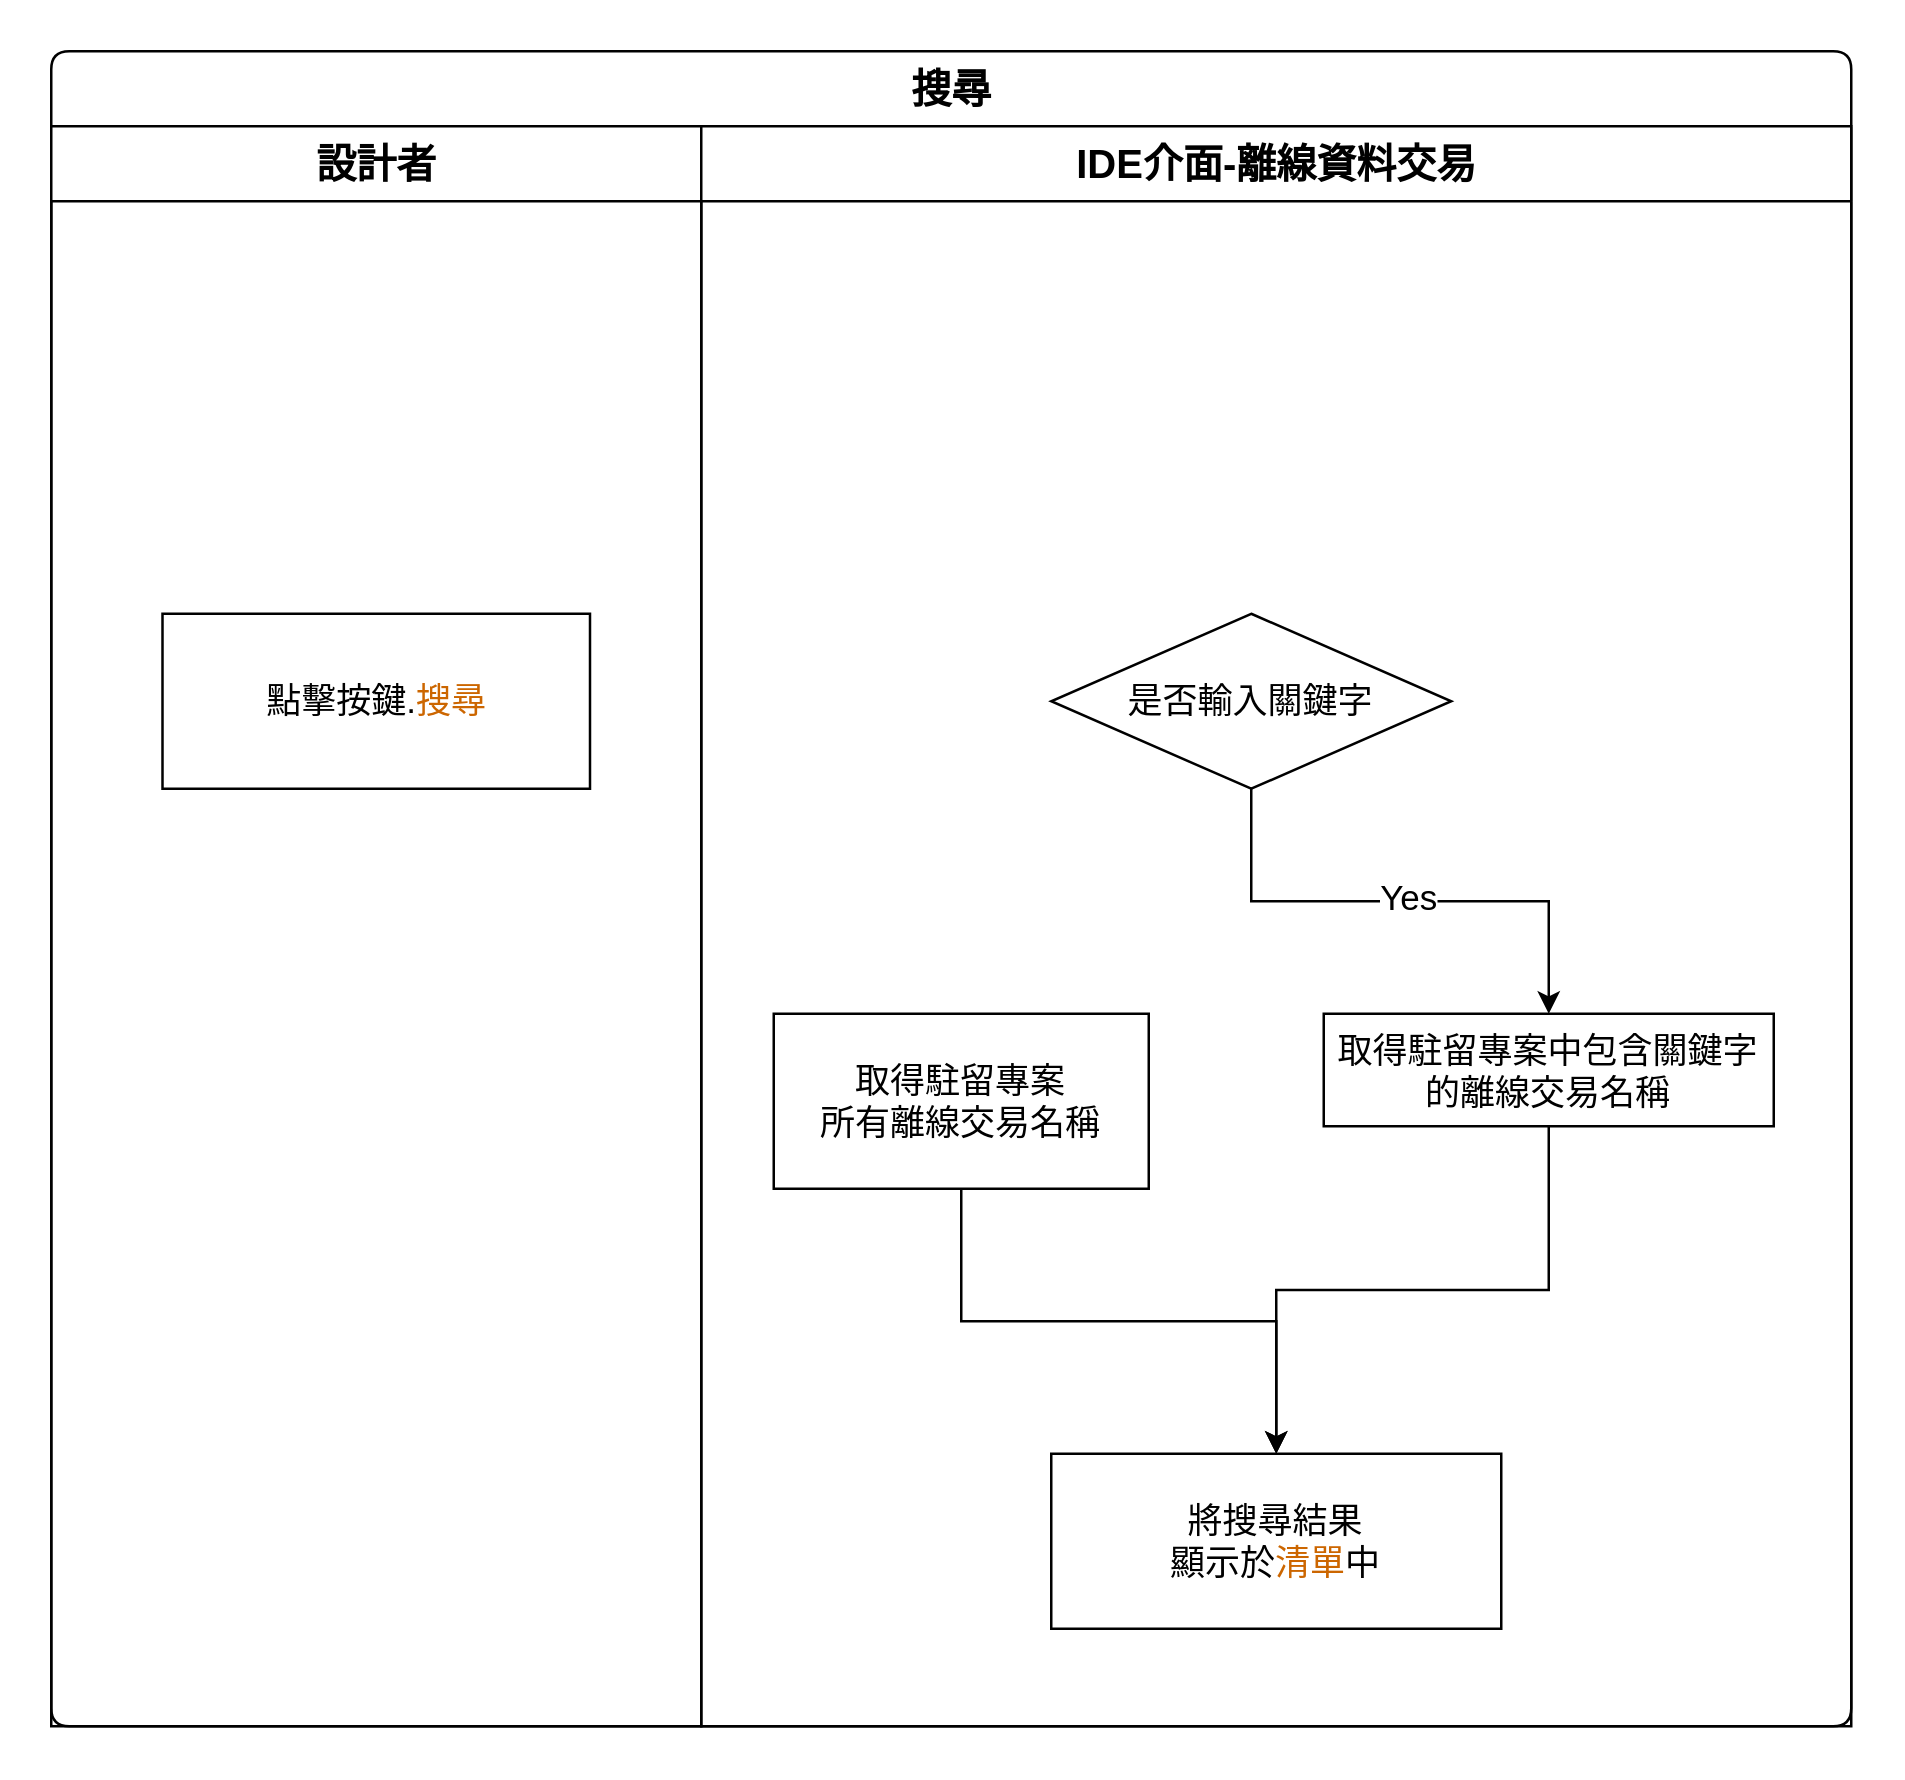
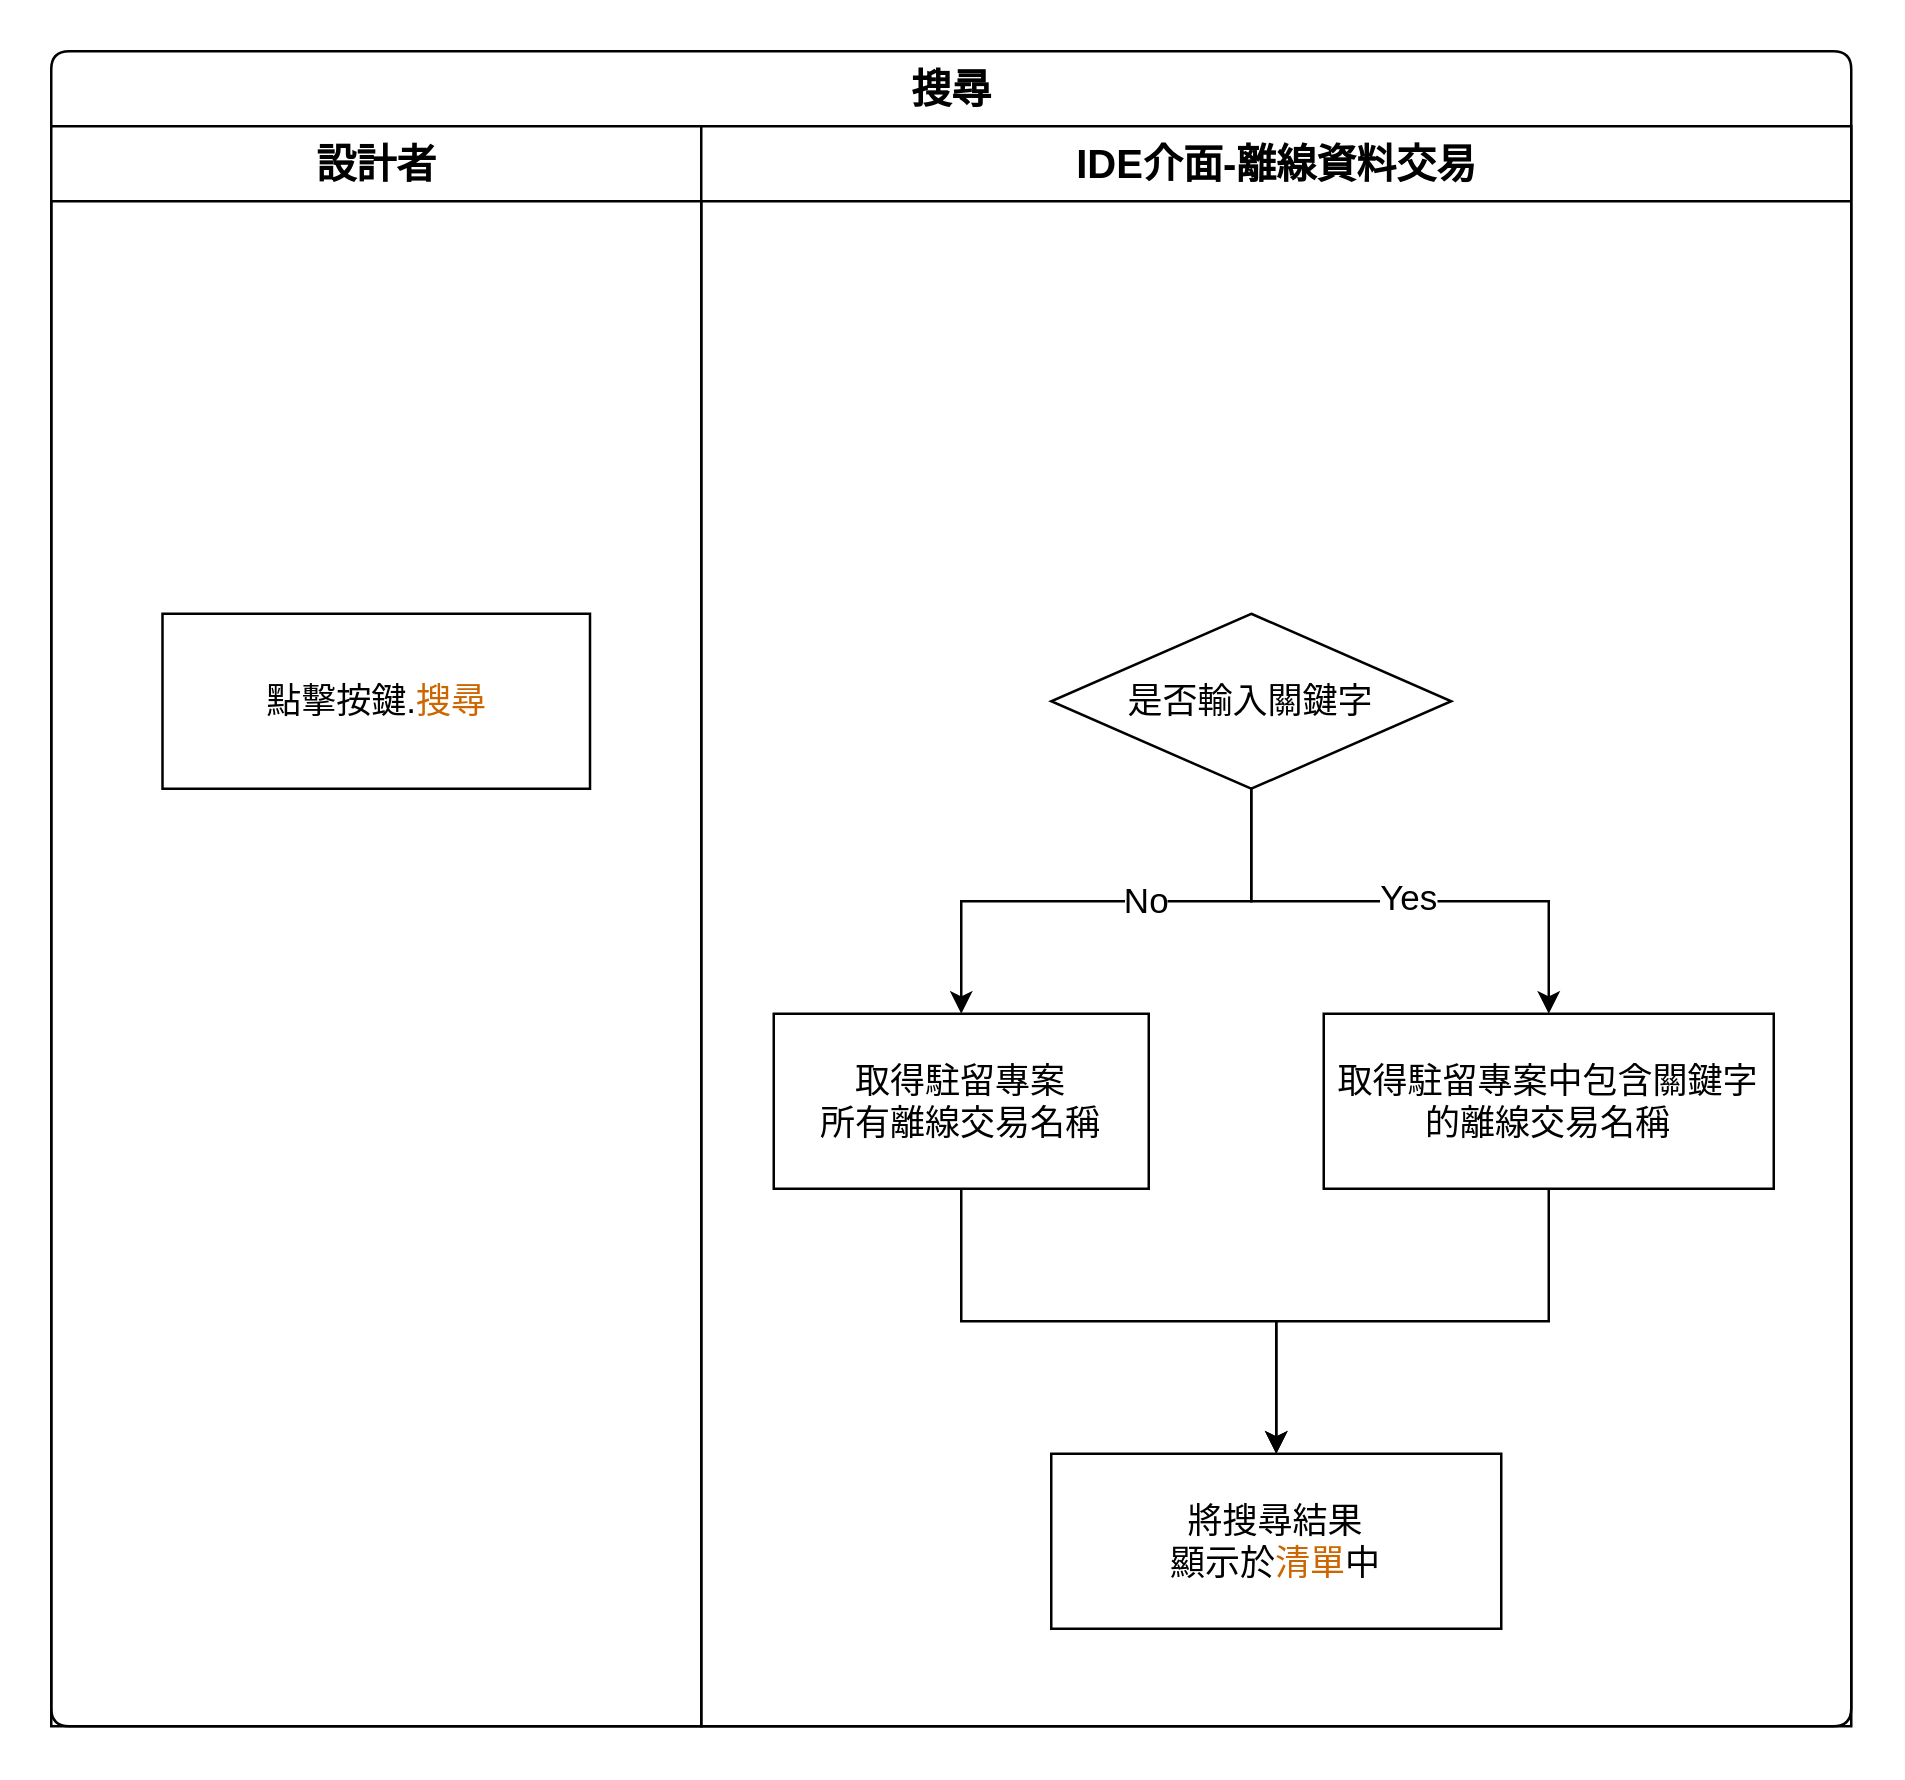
edge "是否輸入關鍵字" -> "取得駐留專案 所有離線交易名稱": added, label "No"
node "取得駐留專案中包含關鍵字的離線交易名稱": size 450x113 -> 450x175
